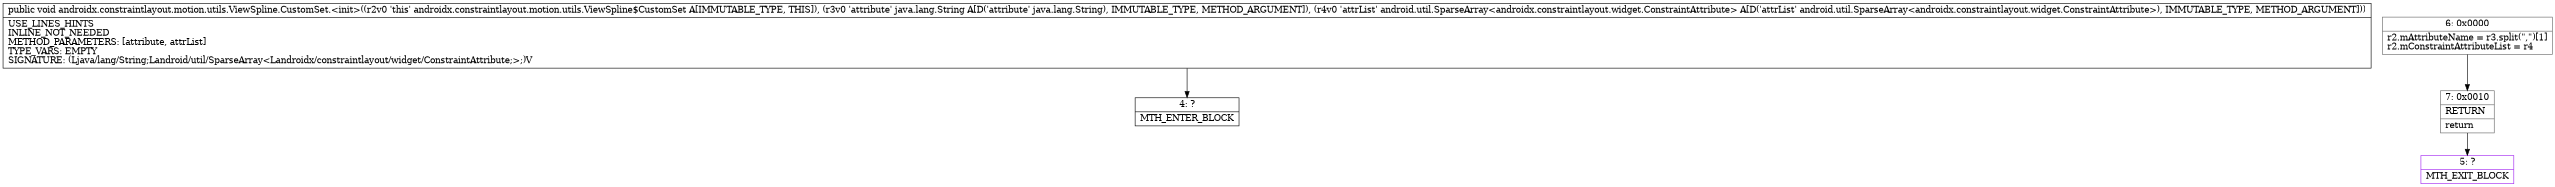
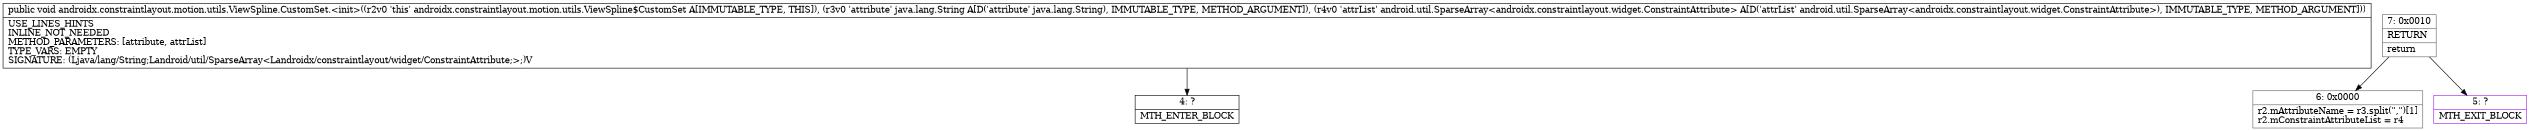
edge "6: 0x0000" -> "7: 0x0010": reversed
